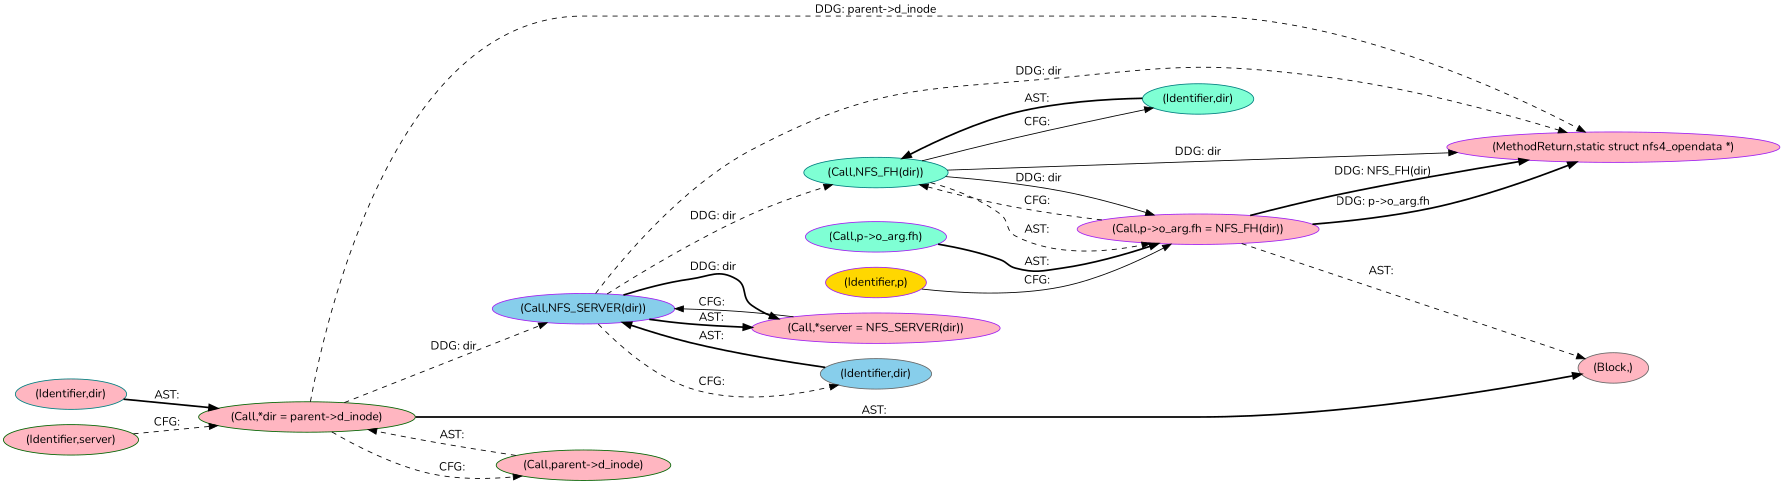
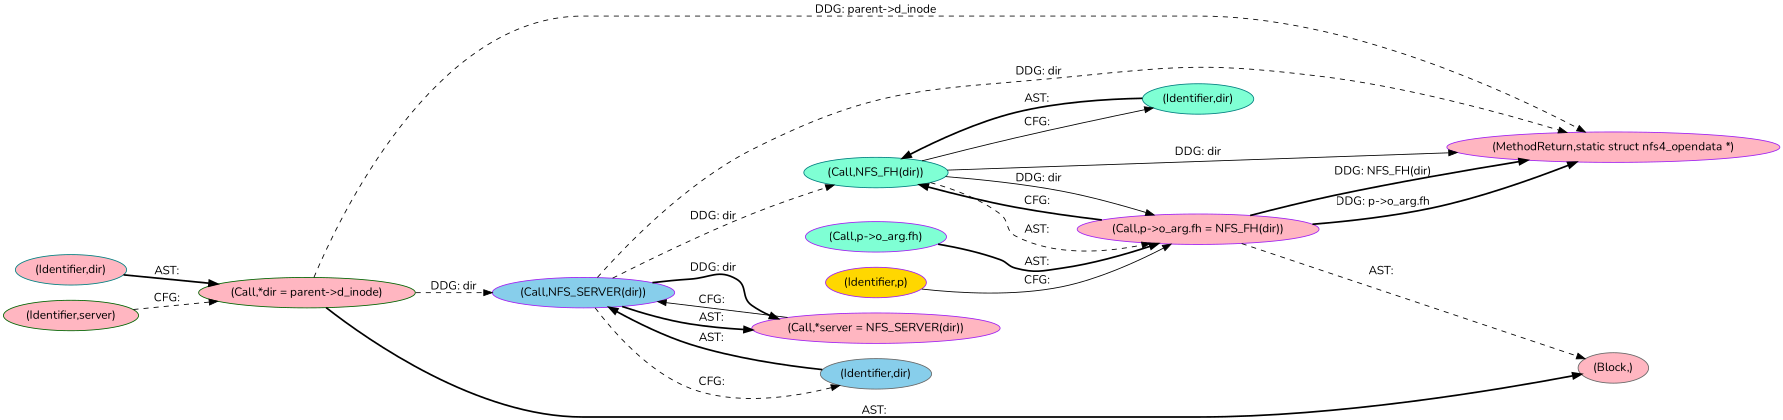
edge "(Call,p->o_arg.fh = NFS_FH(dir))" -> "(Call,NFS_FH(dir))": style dashed -> bold
node "(Call,parent->d_inode)": removed
